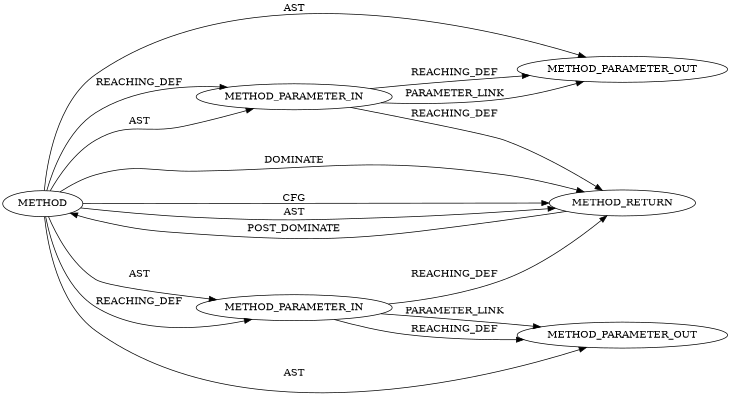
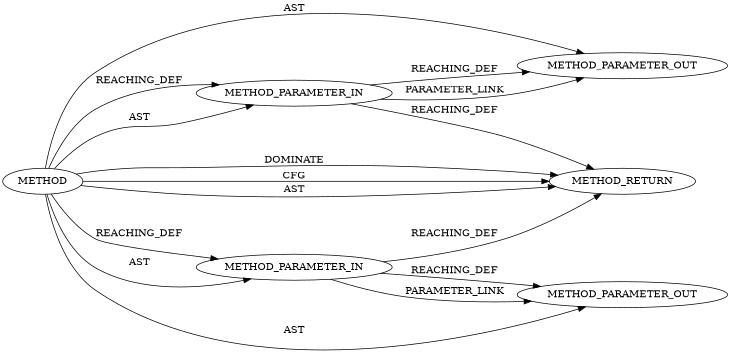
edge "METHOD_RETURN" -> "METHOD": removed, label "POST_DOMINATE"
